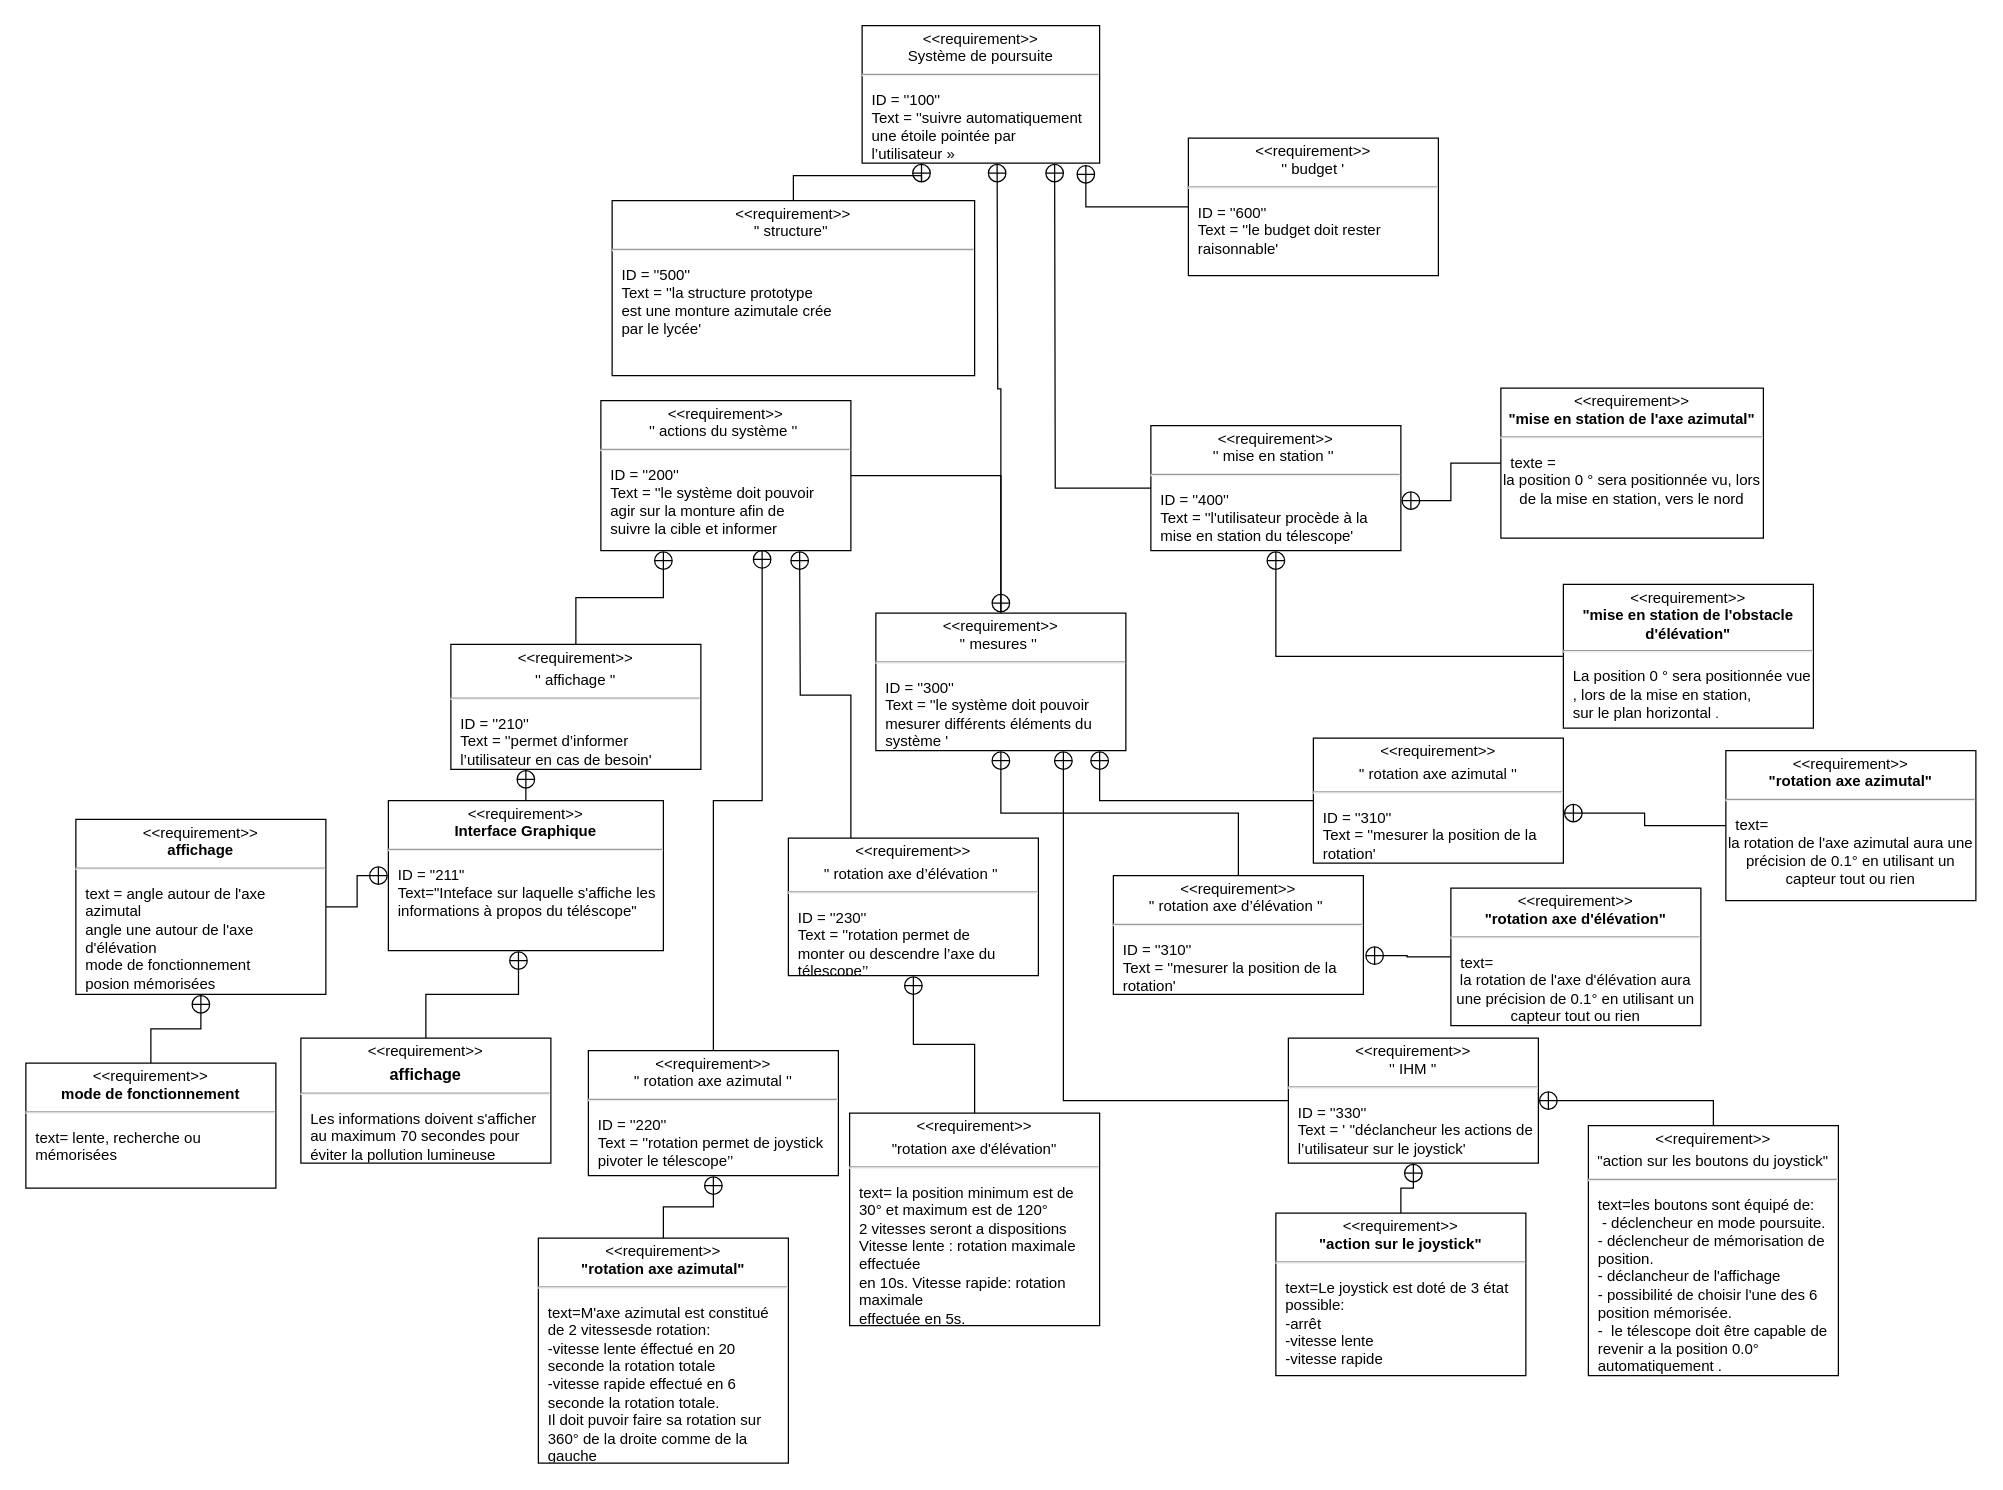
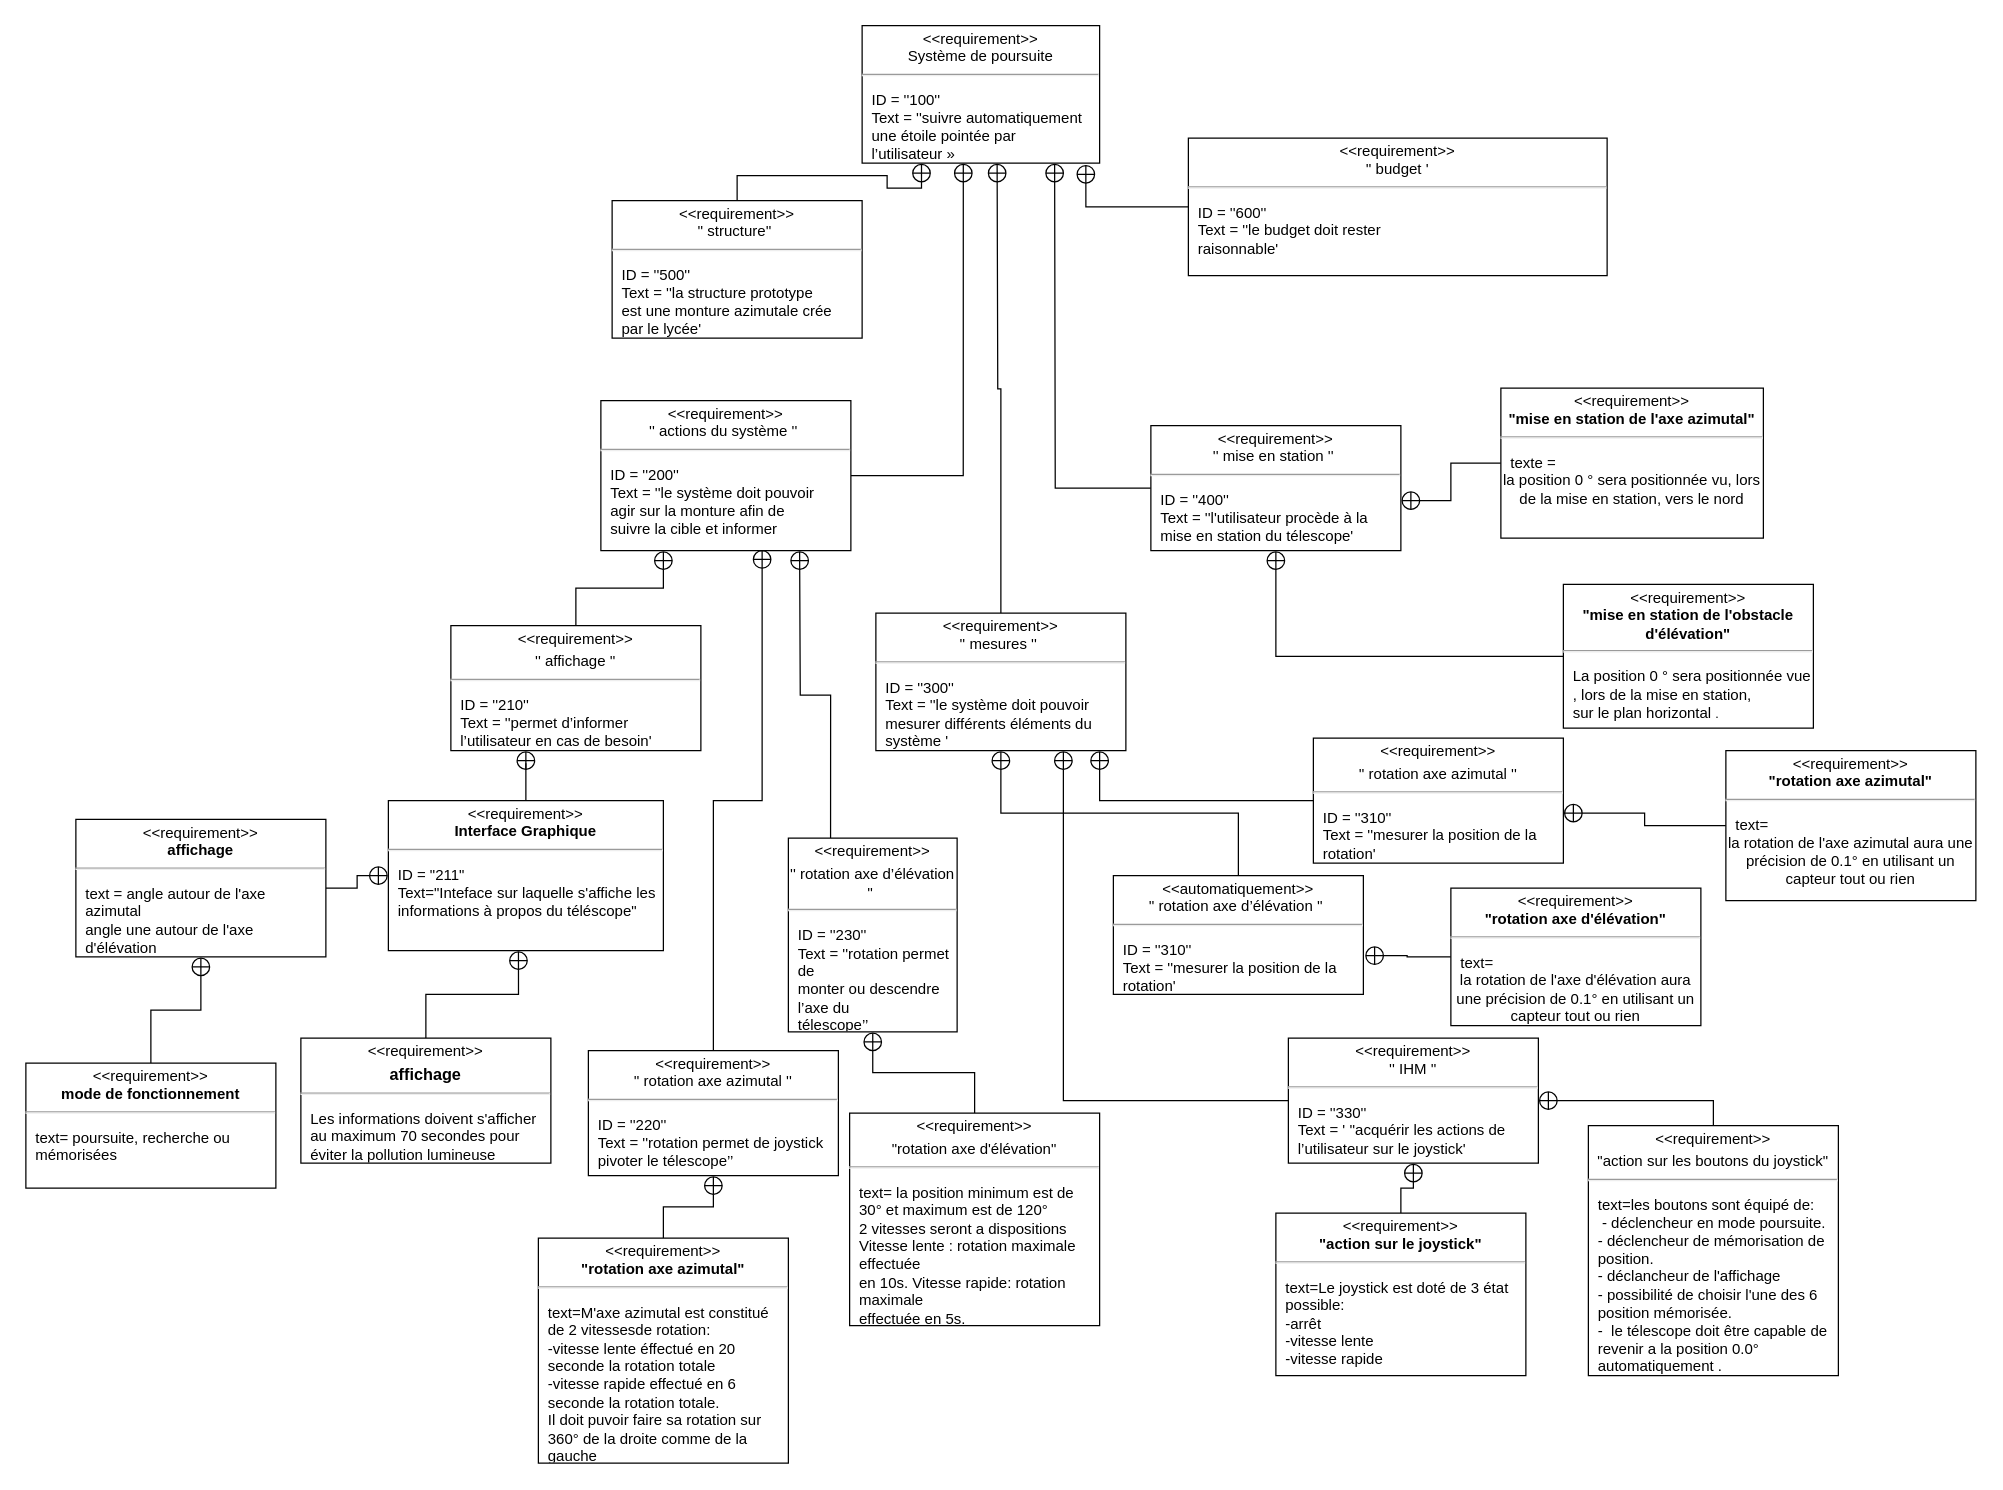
node "<<requirement>> '' budget ' ID = ''600'' Text = ''le budget doit rester raisonnable'": size 250x138 -> 419x138
node "<<requirement>> '' structure'' ID = ''500'' Text = ''la structure prototype est une monture azimutale crée par le lycée'": size 363x175 -> 250x138
edge "<<requirement>> '' actions du système '' ID = ''200'' Text = ''le système doit pouvoir agir sur la monture afin de suivre la cible et informer" -> "<<requirement>> '' mesures '' ID = ''300'' Text = ''le système doit pouvoir mesurer différents éléments du système '": now "<<requirement>> '' actions du système '' ID = ''200'' Text = ''le système doit pouvoir agir sur la monture afin de suivre la cible et informer" -> "<<requirement>> Système de poursuite ID = ''100'' Text = ''suivre automatiquement une étoile pointée par l’utilisateur »"
node "<<requirement>> '' affichage '' ID = ''210'' Text = ''permet d’informer l’utilisateur en cas de besoin'": moved (576, 707) -> (576, 688)
node "<<requirement>> '' rotation axe d’élévation '' ID = ''310'' Text = ''mesurer la position de la rotation'": label "<<requirement>> '' rotation axe d’élévation '' ID = ''310'' Text = ''mesurer la position de la rotation'" -> "<<automatiquement>> '' rotation axe d’élévation '' ID = ''310'' Text = ''mesurer la position de la rotation'"
node "<<requirement>> affichage text = angle autour de l'axe azimutal angle une autour de l'axe d'élévation mode de fonctionnement posion mémorisées": size 250x175 -> 250x138
node "<<requirement>> '' rotation axe d’élévation '' ID = ''230'' Text = ''rotation permet de monter ou descendre l’axe du télescope’’": size 250x138 -> 169x194
node "<<requirement>> '' IHM '' ID = ''330'' Text = ' ''déclancheur les actions de l’utilisateur sur le joystick'": label "<<requirement>> '' IHM '' ID = ''330'' Text = ' ''déclancheur les actions de l’utilisateur sur le joystick'" -> "<<requirement>> '' IHM '' ID = ''330'' Text = ' ''acquérir les actions de l’utilisateur sur le joystick'"
node "<<requirement>> mode de fonctionnement text= lente, recherche ou mémorisées": label "<<requirement>> mode de fonctionnement text= lente, recherche ou mémorisées" -> "<<requirement>> mode de fonctionnement text= poursuite, recherche ou mémorisées"
